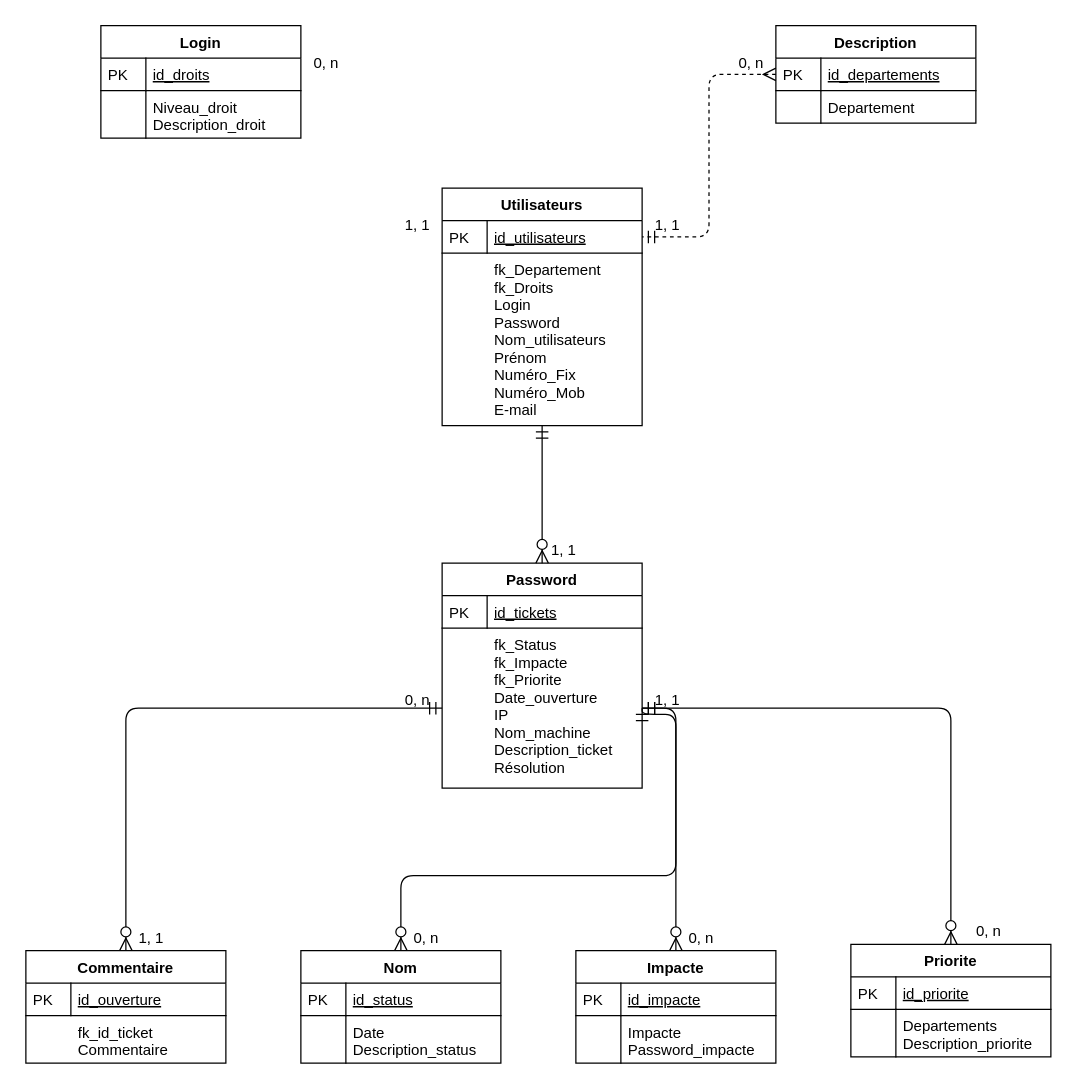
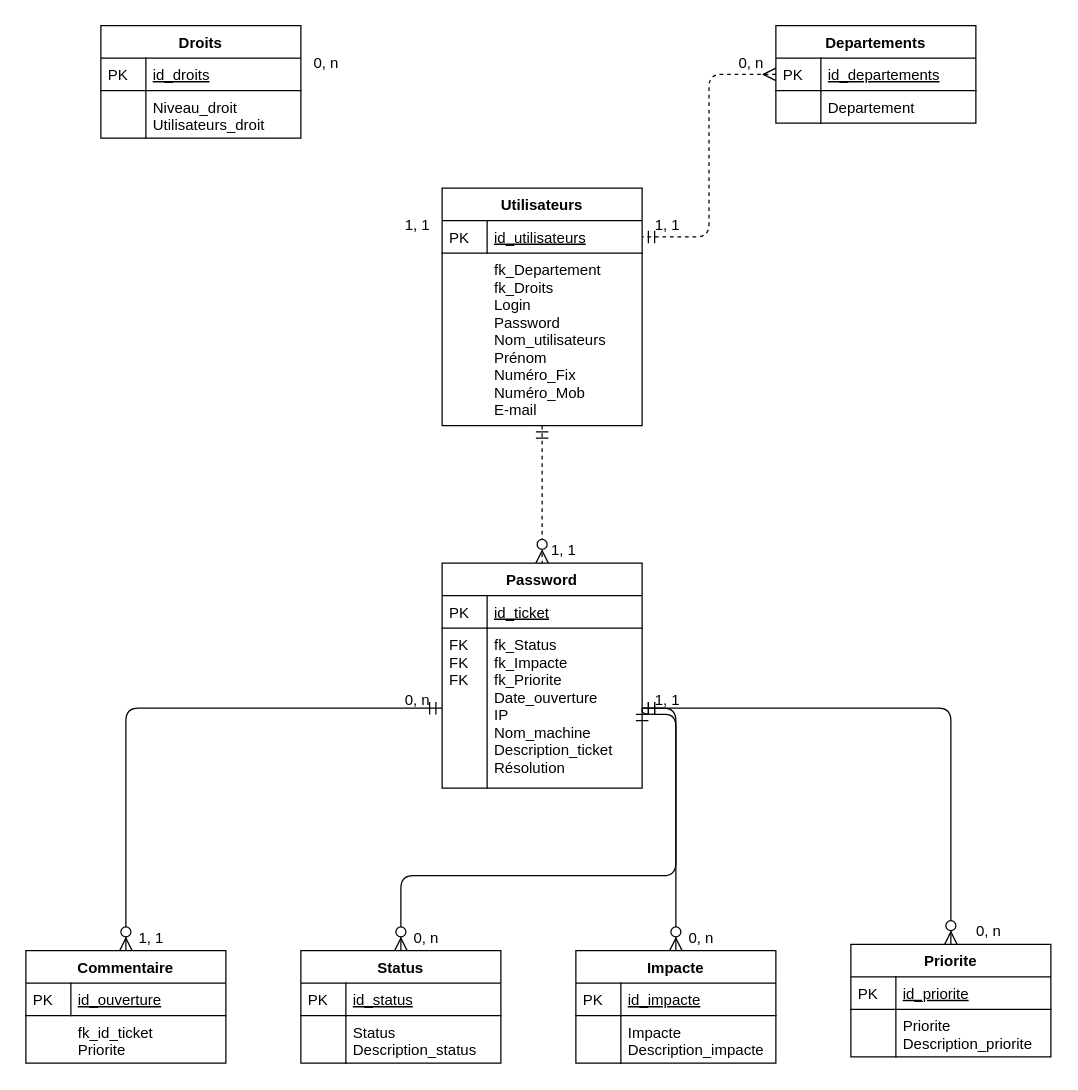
node "Login": label "Login" -> "Droits"
node "Description": label "Description" -> "Departements"
node "Niveau_droit Description_droit": label "Niveau_droit Description_droit" -> "Niveau_droit Utilisateurs_droit"
edge "Utilisateurs" -- "Password": style solid -> dashed
node "id_tickets": label "id_tickets" -> "id_ticket"
node "FK FK FK": added
node "Nom": label "Nom" -> "Status"
node "Departements Description_priorite": label "Departements Description_priorite" -> "Priorite Description_priorite"
node "fk_id_ticket Commentaire": label "fk_id_ticket Commentaire" -> "fk_id_ticket Priorite"
node "Date Description_status": label "Date Description_status" -> "Status Description_status"
node "Impacte Password_impacte": label "Impacte Password_impacte" -> "Impacte Description_impacte"
